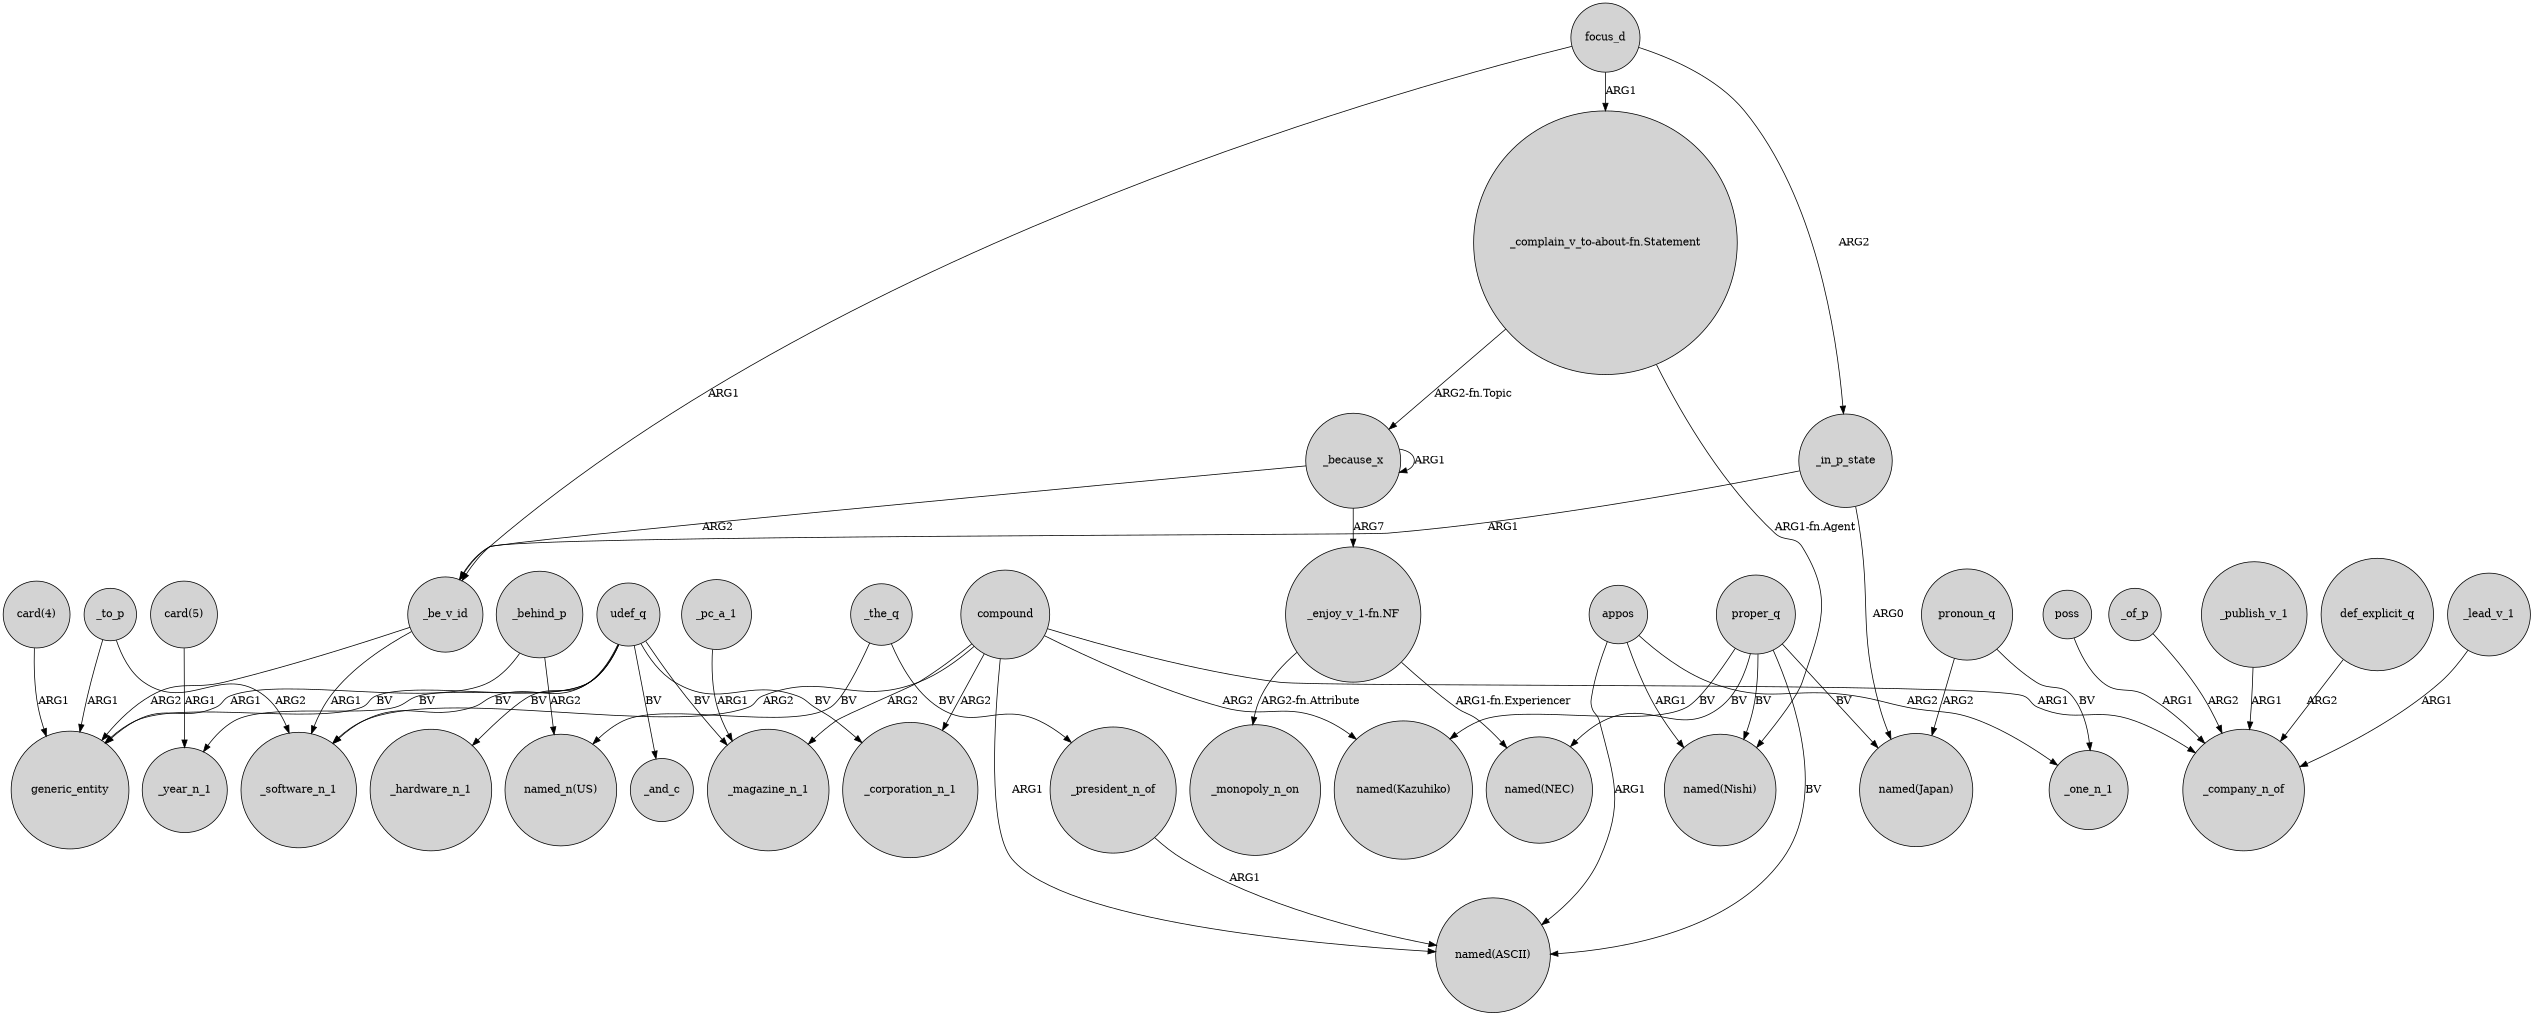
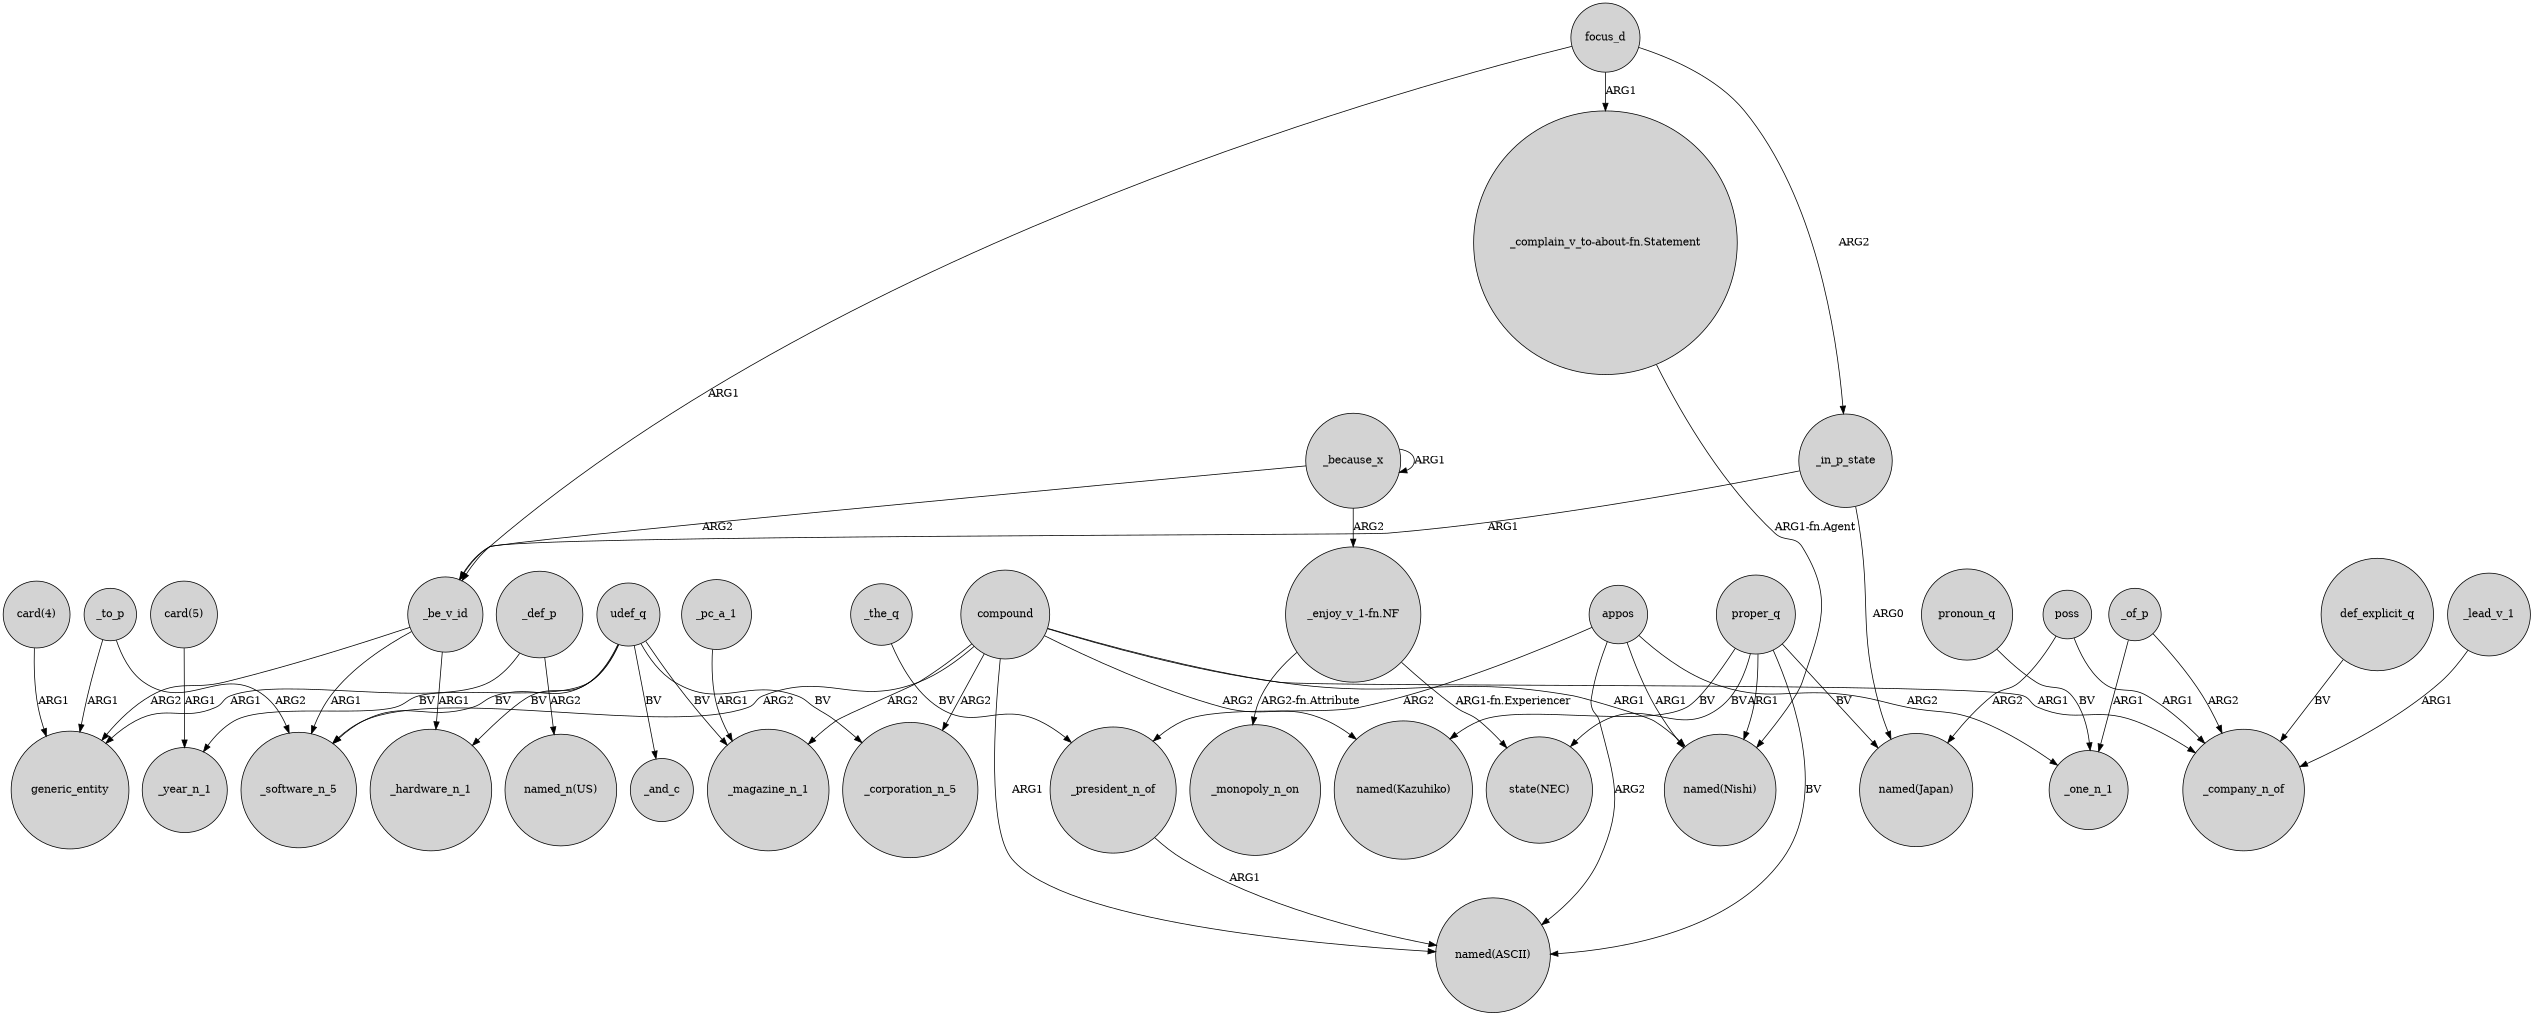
edge "_complain_v_to-about-fn.Statement" -> "_because_x": removed, label "ARG2-fn.Topic"
edge "_because_x" -> "_enjoy_v_1-fn.NF": label "ARG7" -> "ARG2"
node "_behind_p": label "_behind_p" -> "_def_p"
node "_publish_v_1": removed
edge "_be_v_id" -> "_hardware_n_1": added, label "ARG1"
edge "compound" -> "named(Nishi)": added, label "ARG1"
edge "pronoun_q" -> "named(Japan)": now "poss" -> "named(Japan)"
edge "_of_p" -> "_one_n_1": added, label "ARG1"
edge "udef_q" -> "generic_entity": removed, label "BV"
edge "proper_q" -> "named(Nishi)": label "BV" -> "ARG1"
edge "def_explicit_q" -> "_company_n_of": label "ARG2" -> "BV"
edge "appos" -> "_president_n_of": added, label "ARG2"
edge "_the_q" -> "named_n(US)": removed, label "BV"
node "_software_n_1": label "_software_n_1" -> "_software_n_5"
node "_corporation_n_1": label "_corporation_n_1" -> "_corporation_n_5"
node "named(NEC)": label "named(NEC)" -> "state(NEC)"
edge "appos" -> "named(ASCII)": label "ARG1" -> "ARG2"
